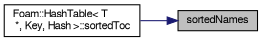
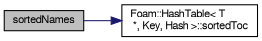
edge "Foam::HashTable< T *, Key, Hash >::sortedToc" -> "sortedNames": reversed
